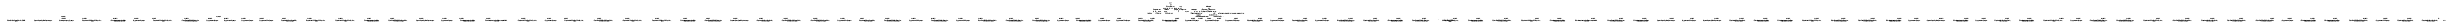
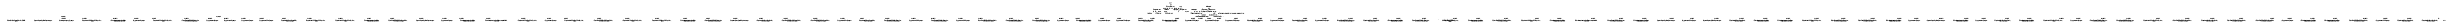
node "(Call,image_info != (const ImageInfo *) NULL)": label "(Call,image_info != (const ImageInfo *) NULL)" -> "(Image,image_info != (const ImageInfo *) NULL)"
edge "(Call,exception != (ExceptionInfo *) NULL)" -> "(MethodParameterIn,ExceptionInfo *exception)": reversed
